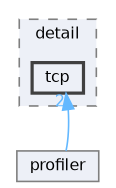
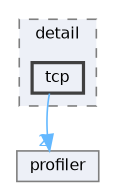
edge "profiler" -> "tcp": reversed
